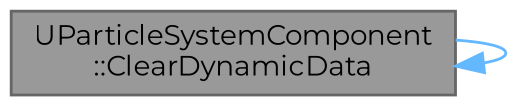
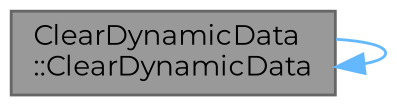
node "UParticleSystemComponent ::ClearDynamicData": label "UParticleSystemComponent ::ClearDynamicData" -> "ClearDynamicData ::ClearDynamicData"
